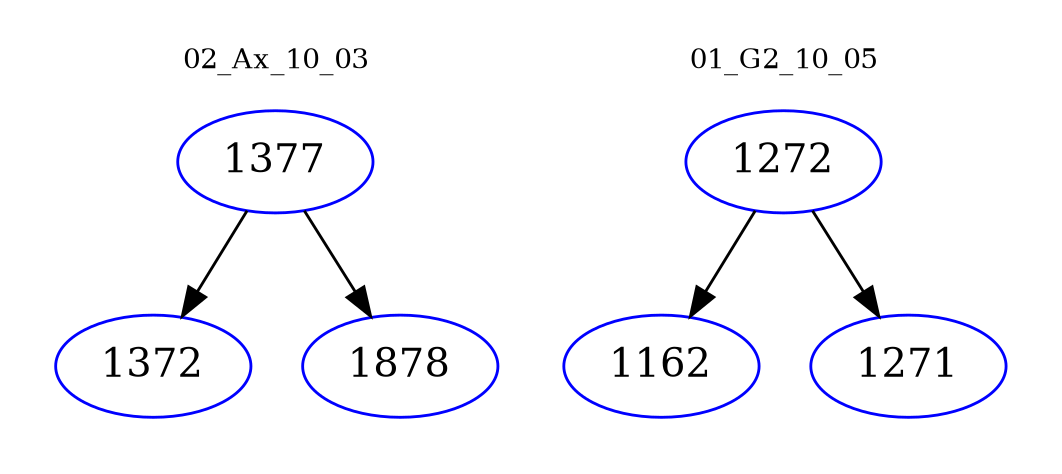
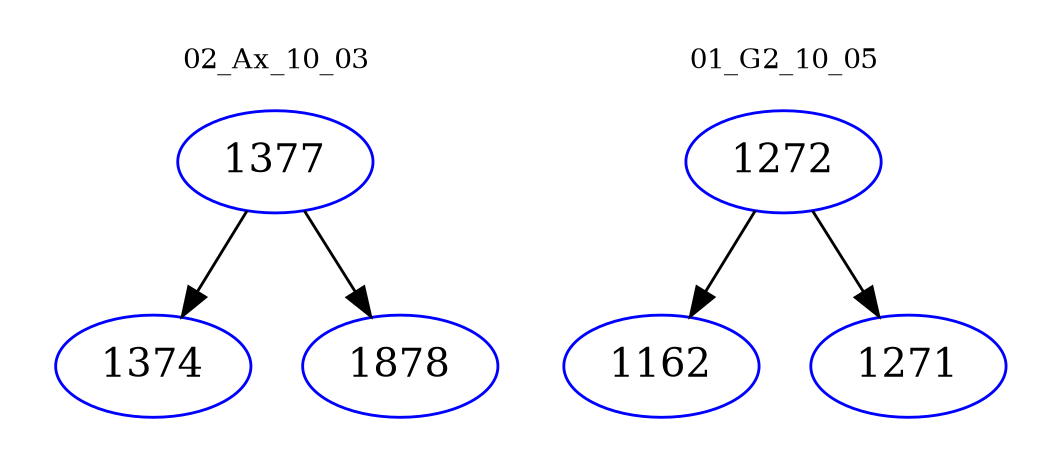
node "1372": label "1372" -> "1374"
